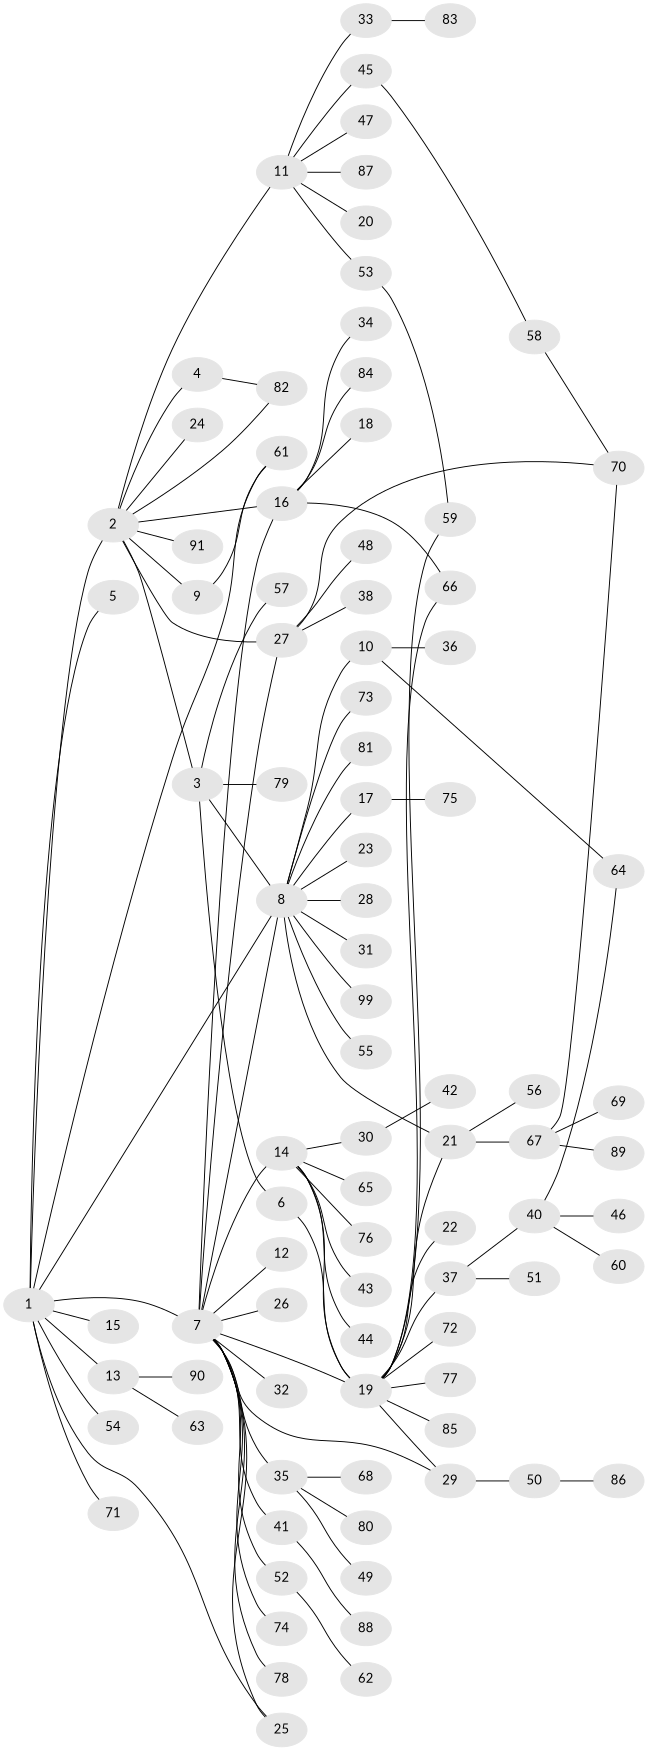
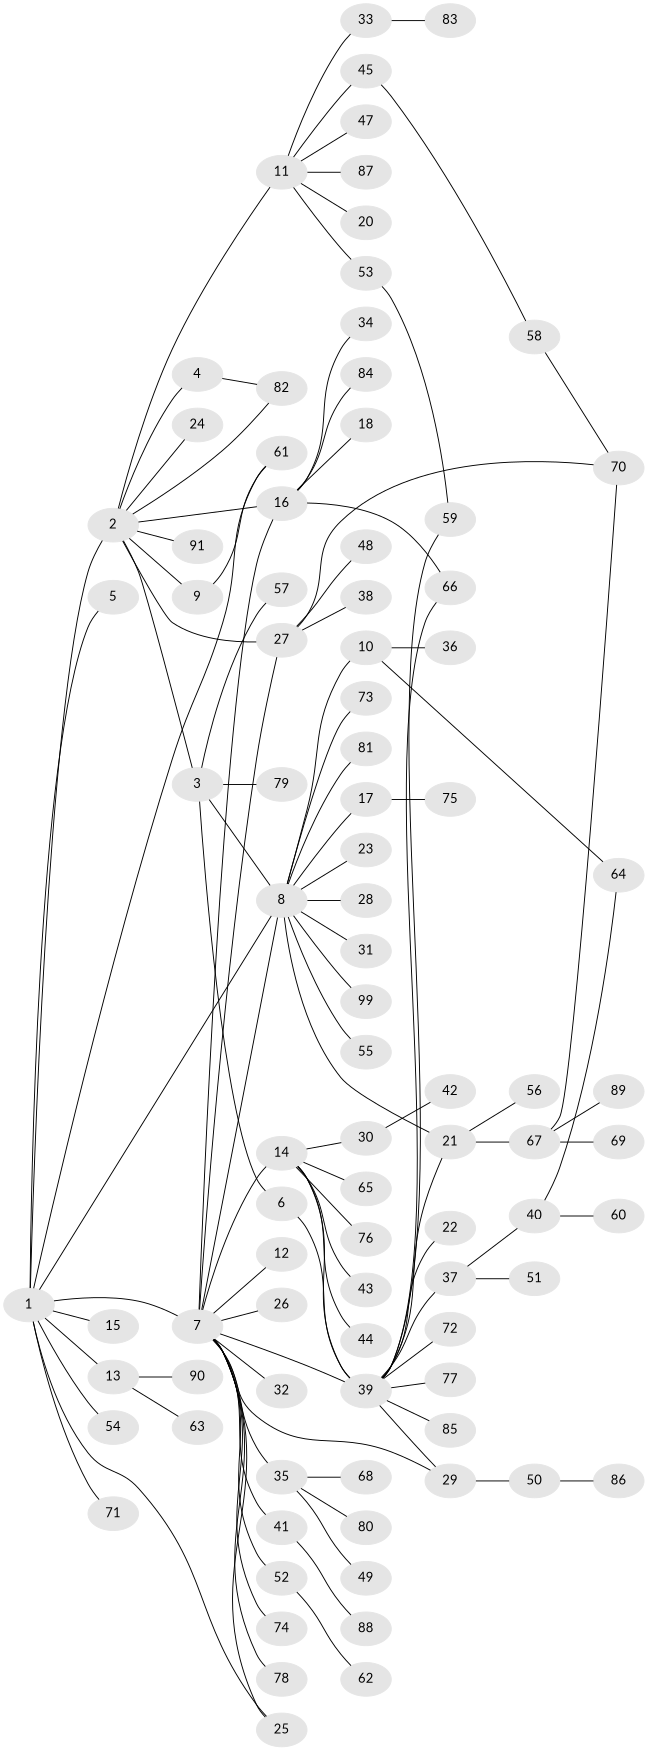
node "46": removed
node "19": label "19" -> "39"
